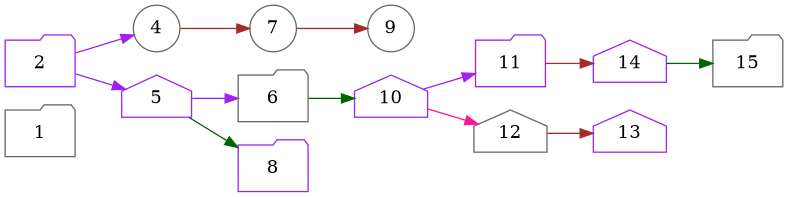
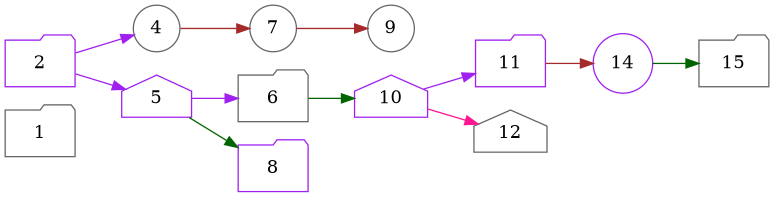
node "14": shape house -> circle
node "13": removed
